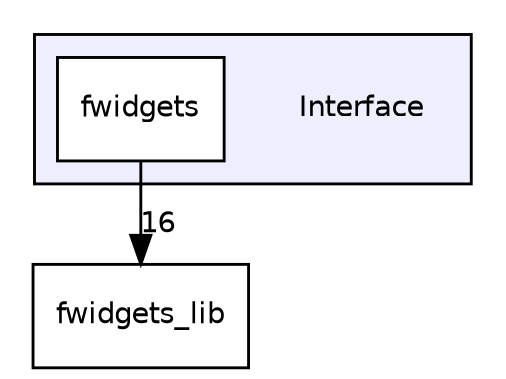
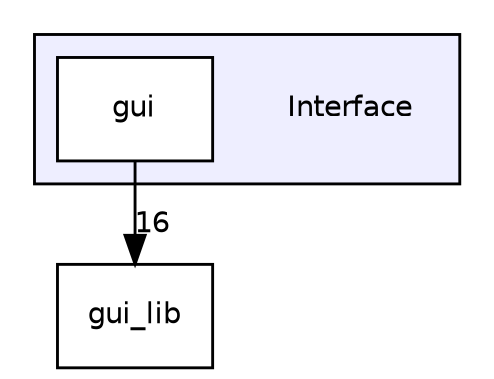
node "fwidgets": label "fwidgets" -> "gui"
node "fwidgets_lib": label "fwidgets_lib" -> "gui_lib"
